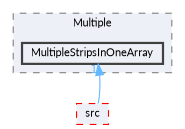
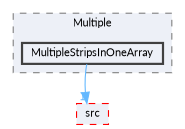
edge "src" -> "MultipleStripsInOneArray": reversed
